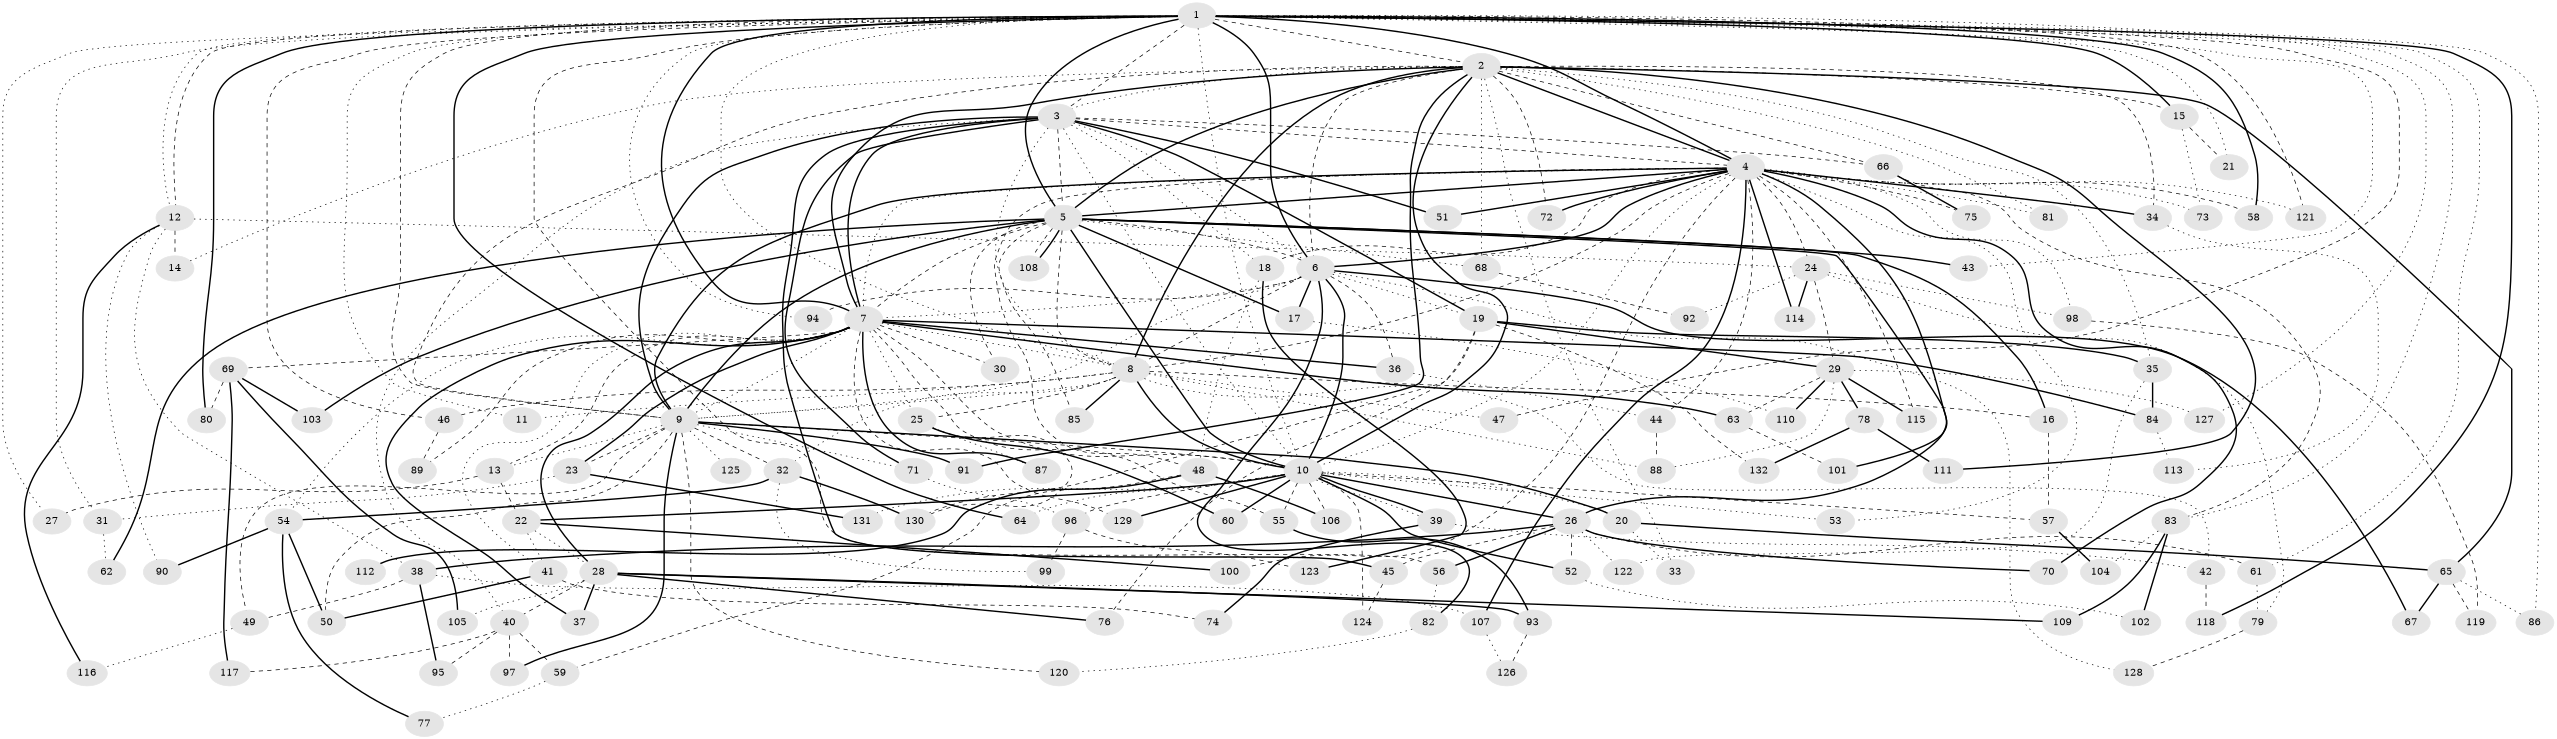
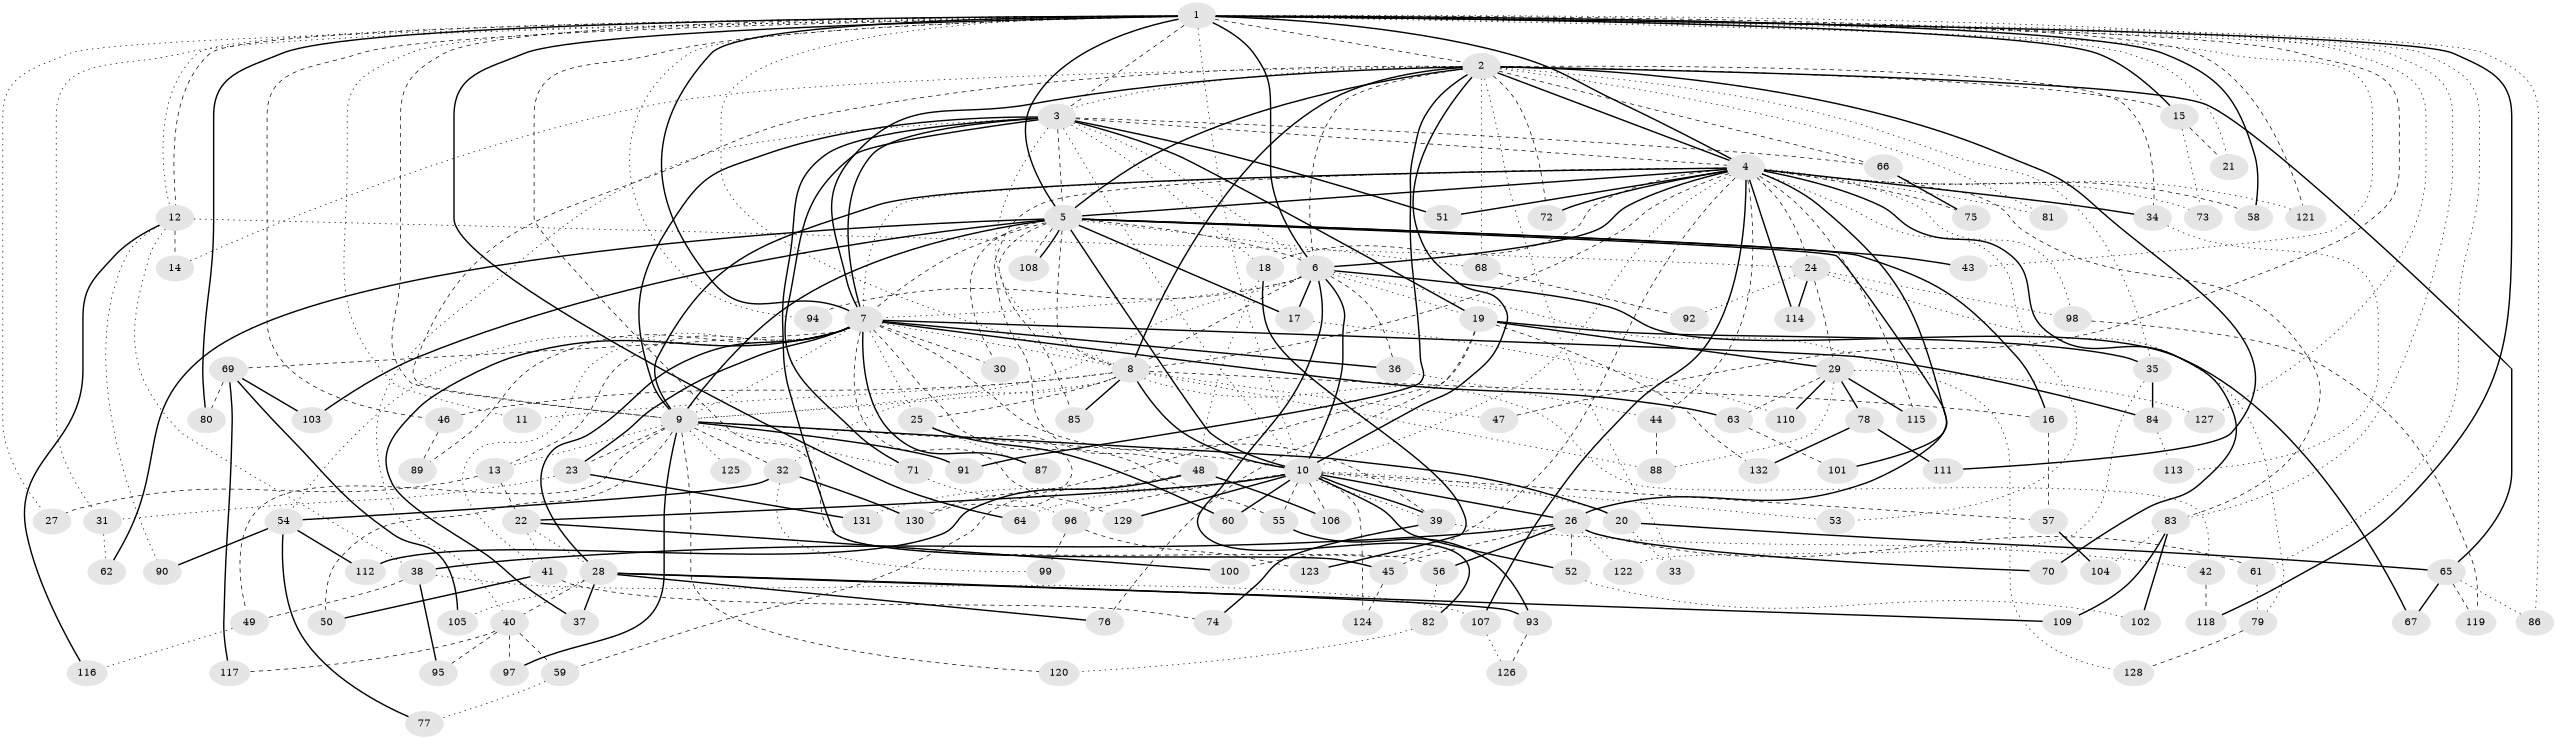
edge "7" -- "10": now "7" -- "39"
edge "54" -- "50": now "54" -- "112"
